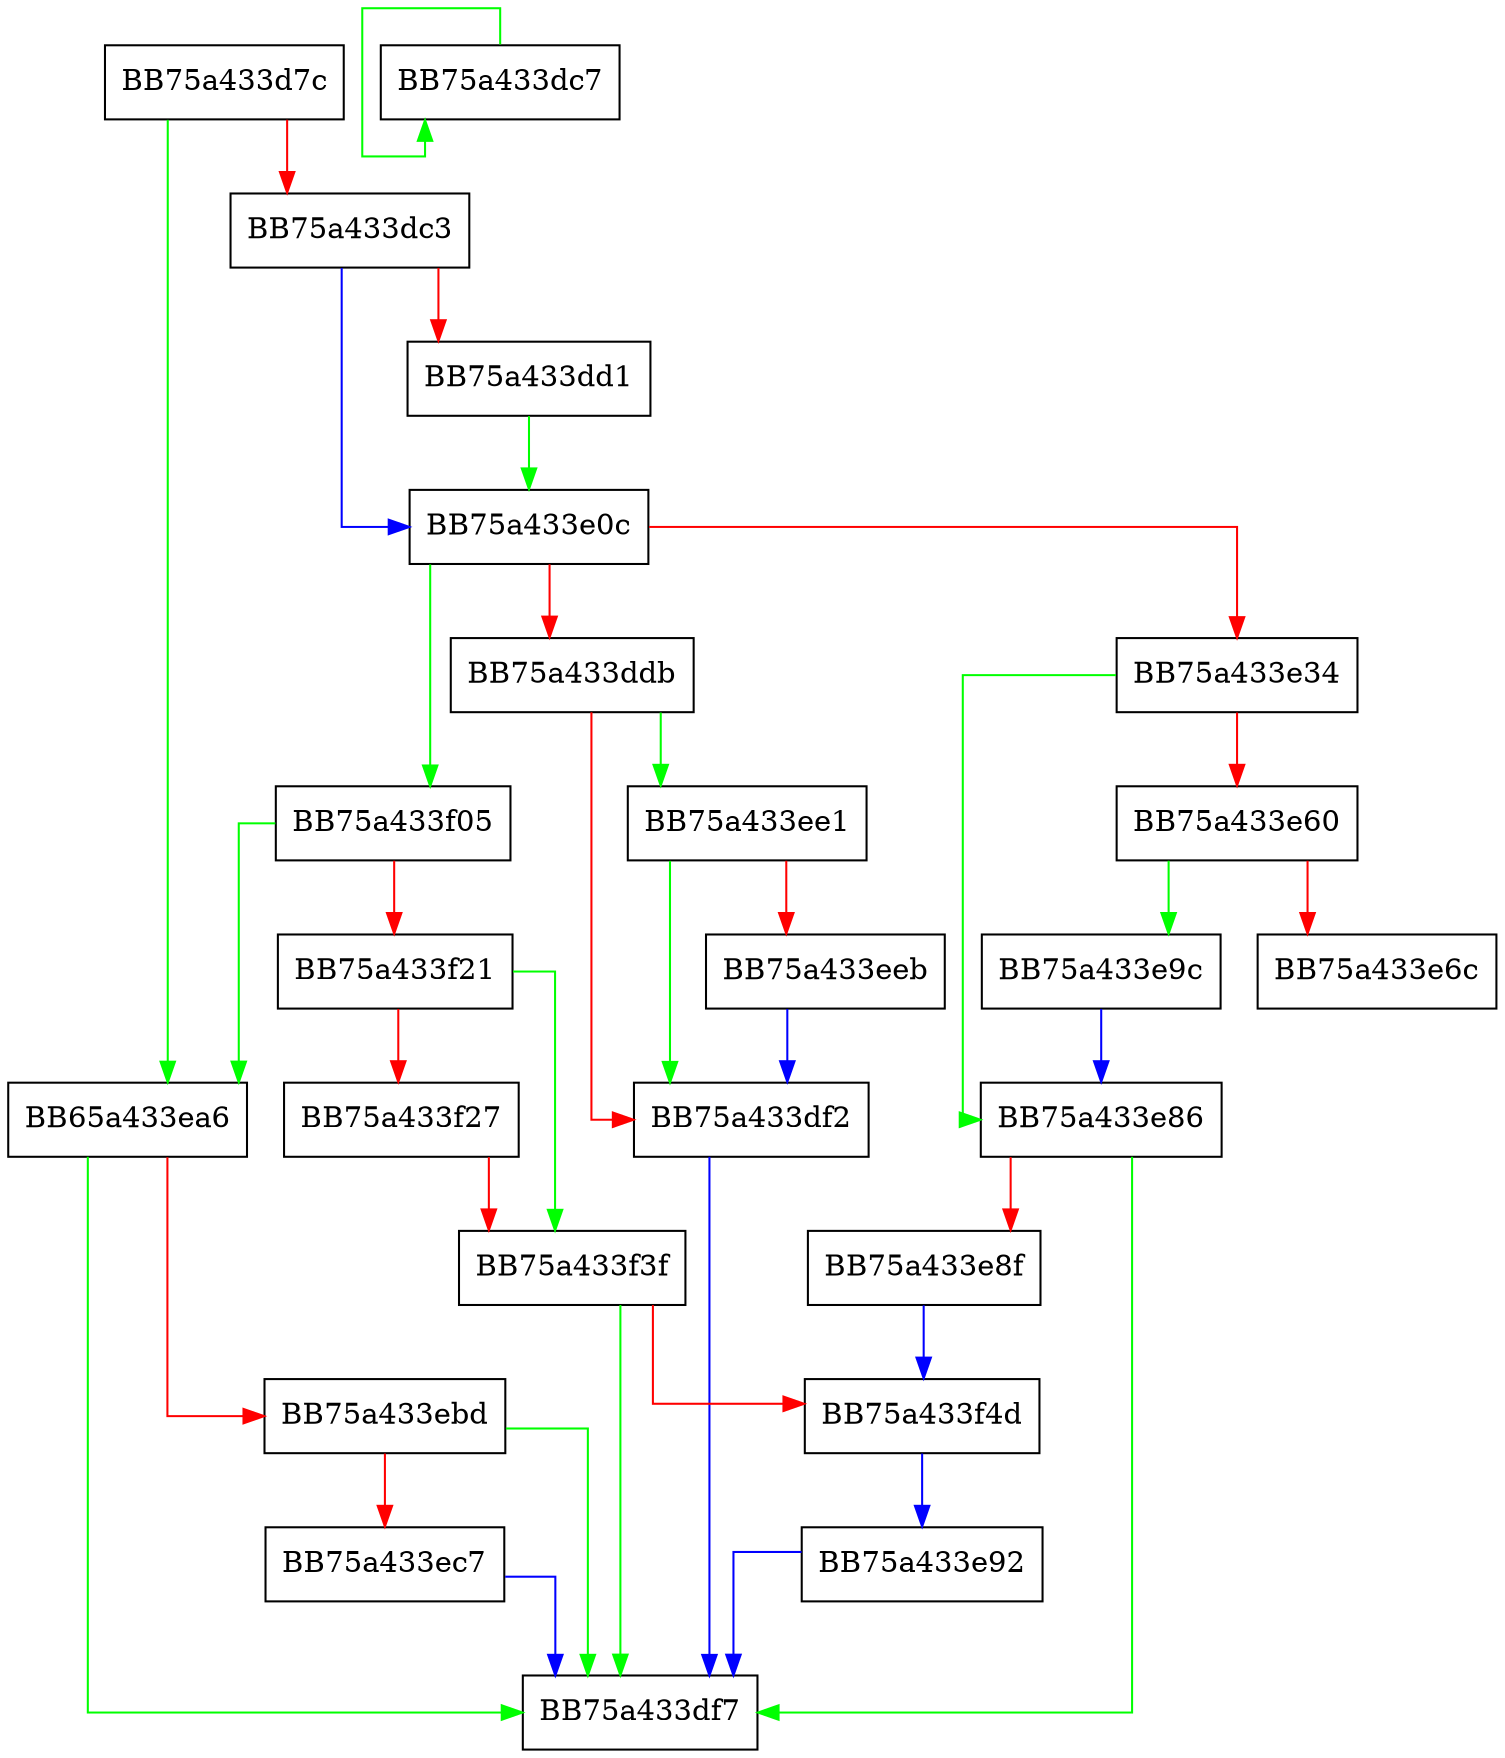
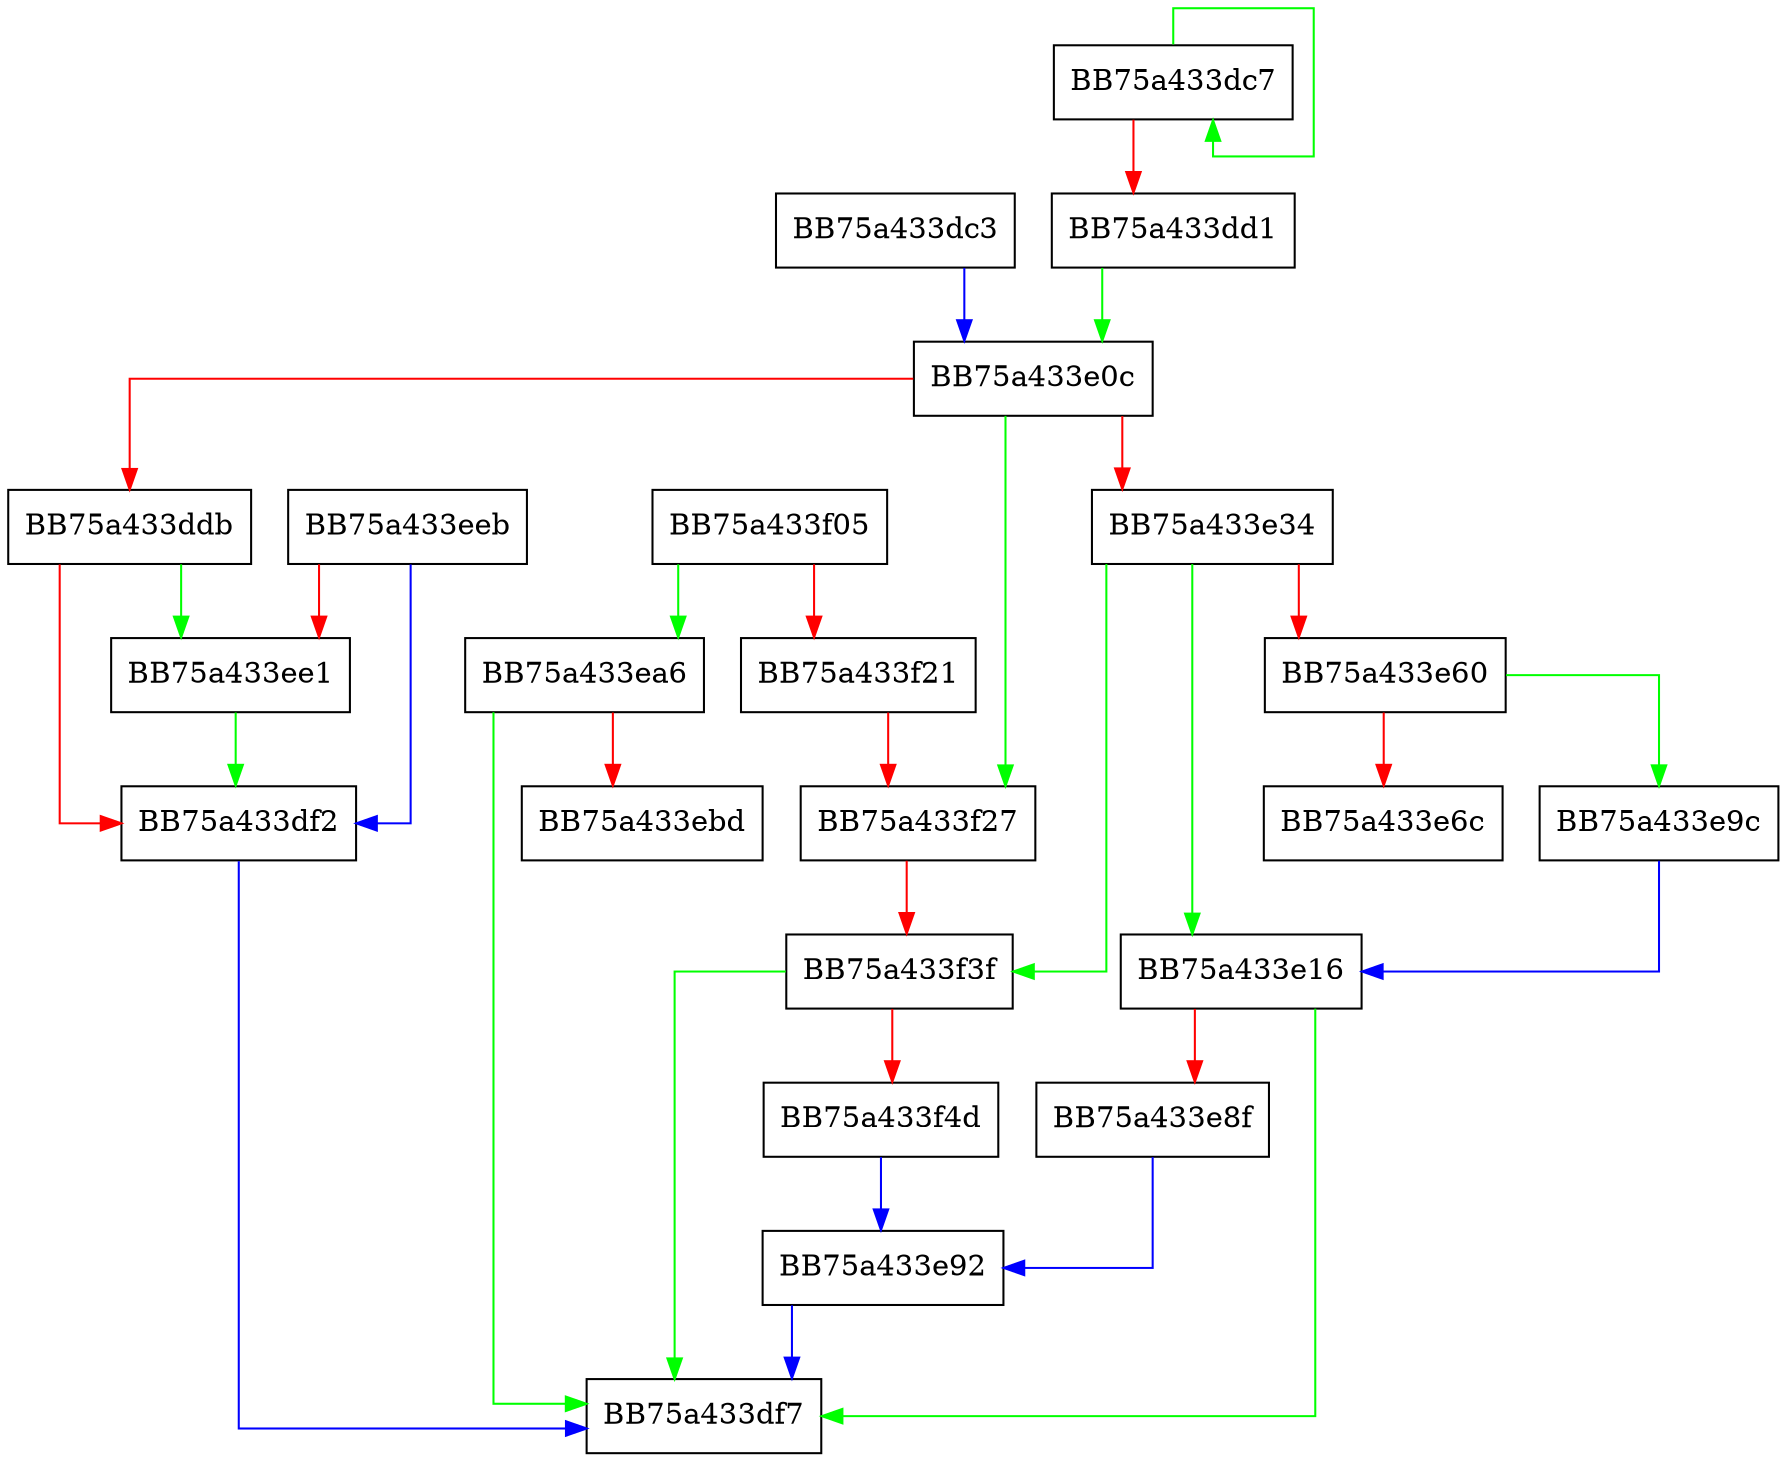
node "BB75a433d7c": removed
edge "BB75a433dc3" -> "BB75a433dd1": now "BB75a433dc7" -> "BB75a433dd1"
edge "BB75a433e0c" -> "BB75a433f05": now "BB75a433e0c" -> "BB75a433f27"
edge "BB75a433ee1" -> "BB75a433eeb": reversed
edge "BB75a433f21" -> "BB75a433f3f": now "BB75a433e34" -> "BB75a433f3f"
node "BB65a433ea6": label "BB65a433ea6" -> "BB75a433ea6"
node "BB75a433e86": label "BB75a433e86" -> "BB75a433e16"
edge "BB75a433e8f" -> "BB75a433f4d": now "BB75a433e8f" -> "BB75a433e92"
edge "BB75a433ebd" -> "BB75a433df7": removed
node "BB75a433ec7": removed
